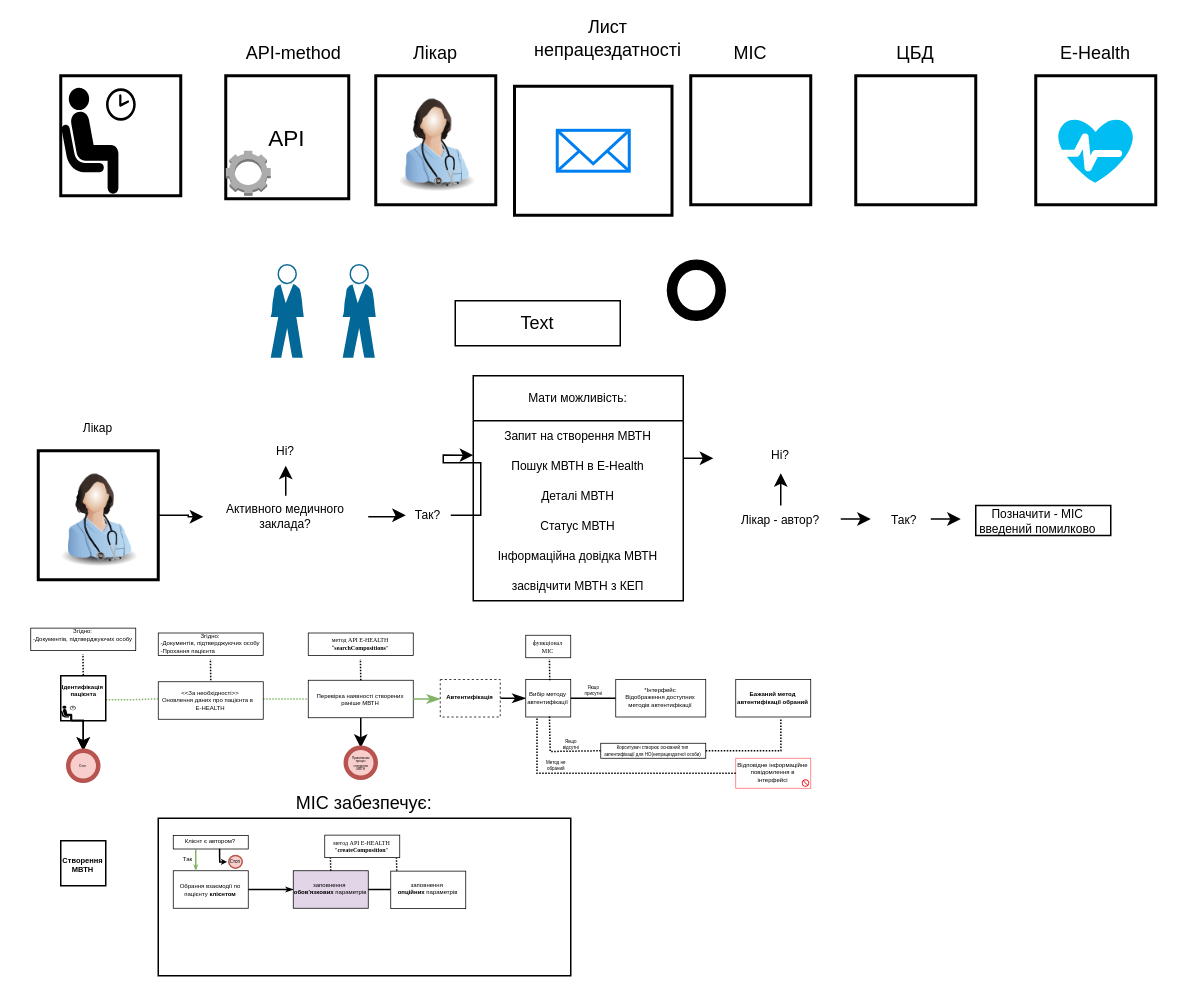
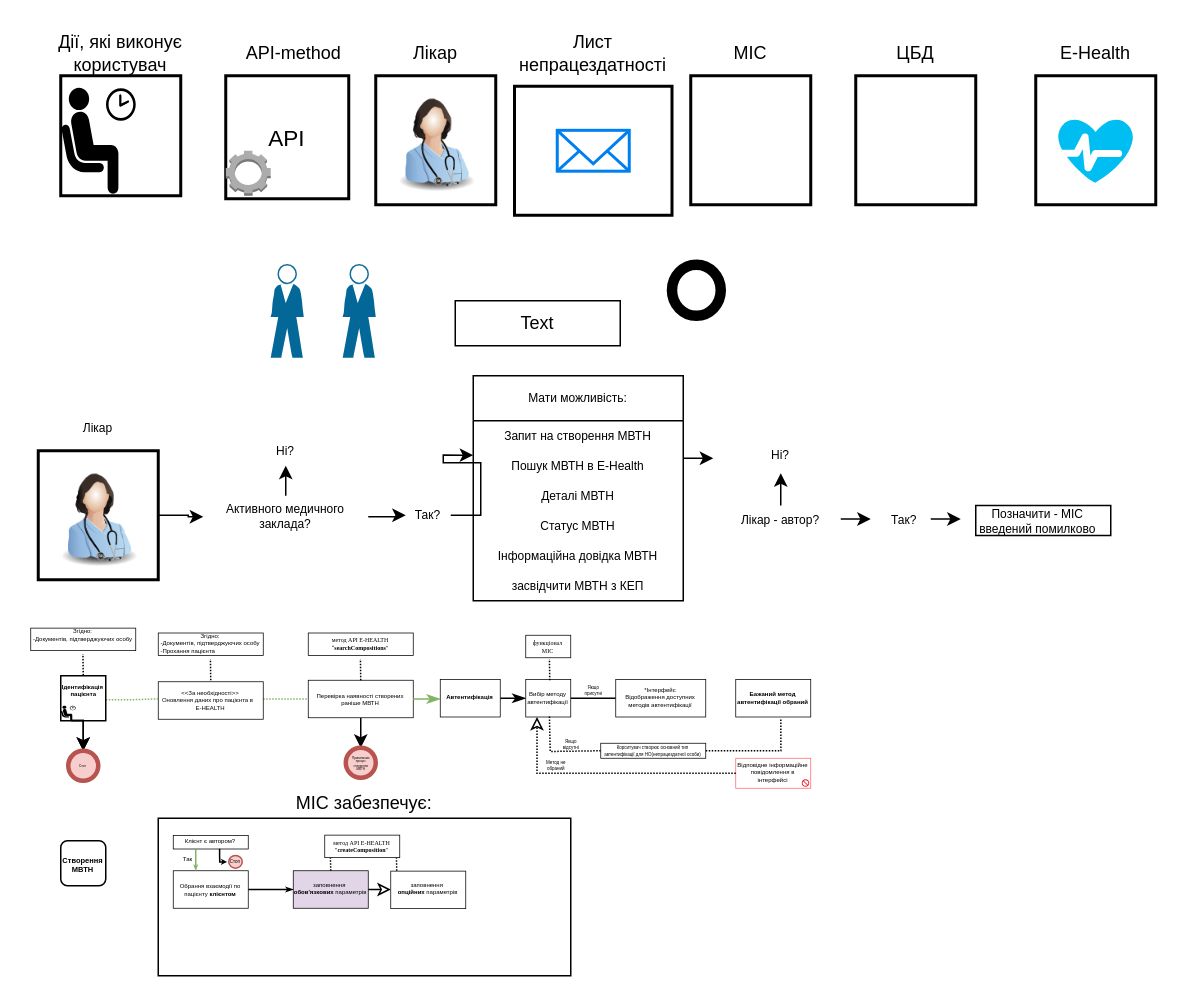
node "Лист непрацездатності": moved (608, 38) -> (593, 53)
node "Дії, які виконує користувач": added
node "Автентифікація": style dashed -> solid
edge "Вибір методу автентифікації" -- "Відповідне інформаційне повідомлення в інтерфейсі": arrowhead none -> classic
node "Створення МВТН": shape rectangle -> rounded rectangle
edge "заповнення обов'язкових параметрів" -- "заповнення опційних параметрів": arrowhead none -> classic
